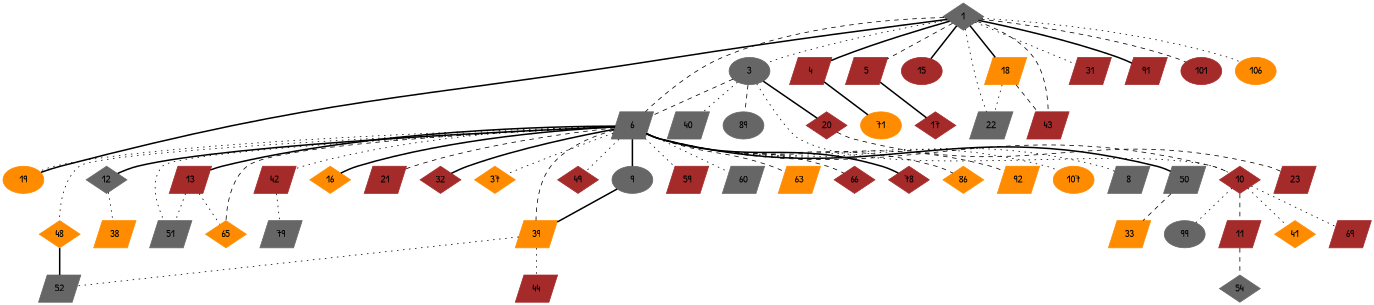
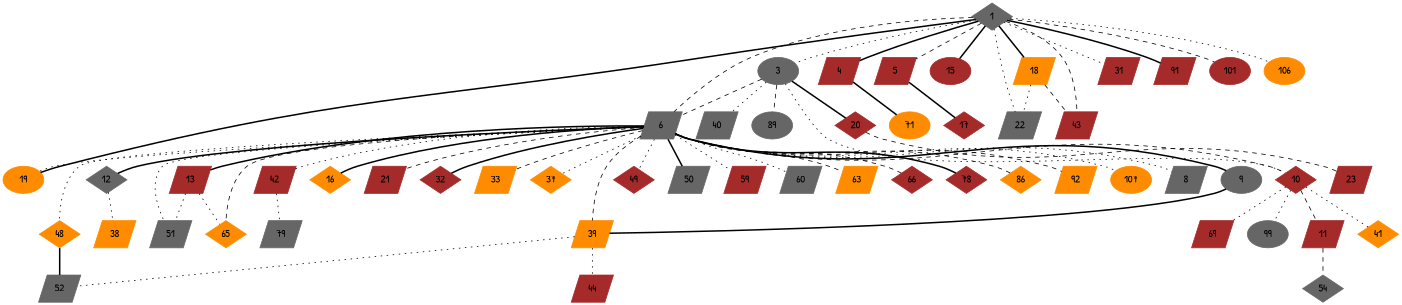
edge "50" -- "33": now "6" -- "33"
